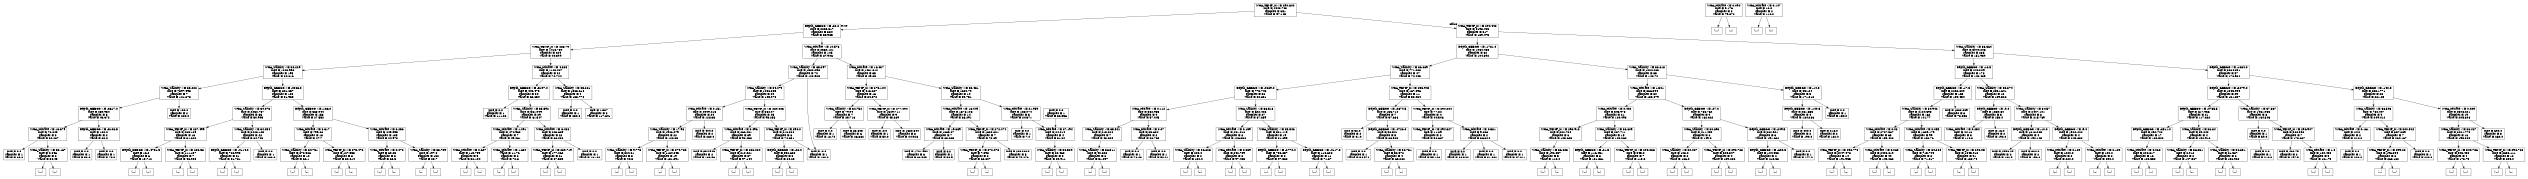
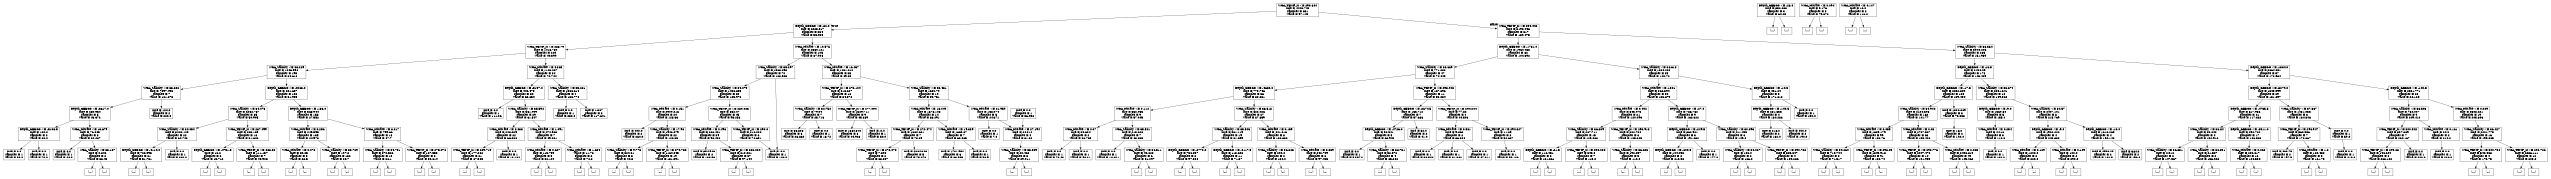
edge "Depth_GEBCO <= -9.0 mse = 1369.64 samples = 5 value = 155.4" -> "mse = 16.0 samples = 2 value = 192.0": now "mse = 1388.889 samples = 3 value = 73.333" -> "mse = 16.0 samples = 2 value = 192.0"
node "mse = 600.0 samples = 3 value = 260.0": removed
edge "WOA_TEMP_K <= 290.0 mse = 216.088 samples = 6 value = 72.651" -> "Depth_GEBCO <= -28.0 mse = 352.688 samples = 3 value = 64.25": removed
node "mse = 0.0 samples = 1 value = 18.421": added
node "mse = 0.0 samples = 1 value = 130.0": added
